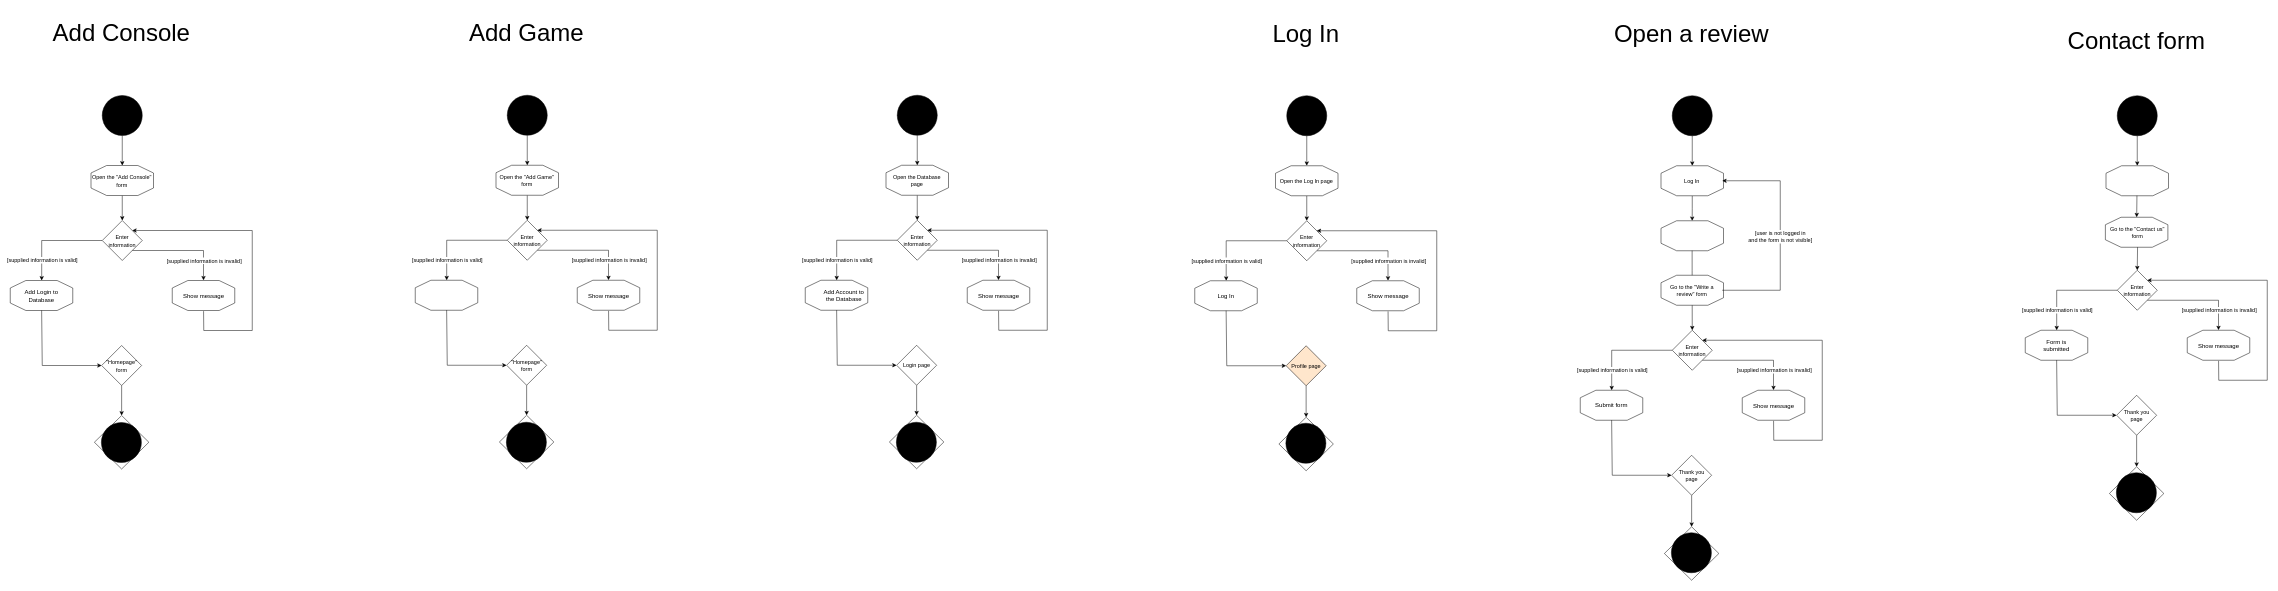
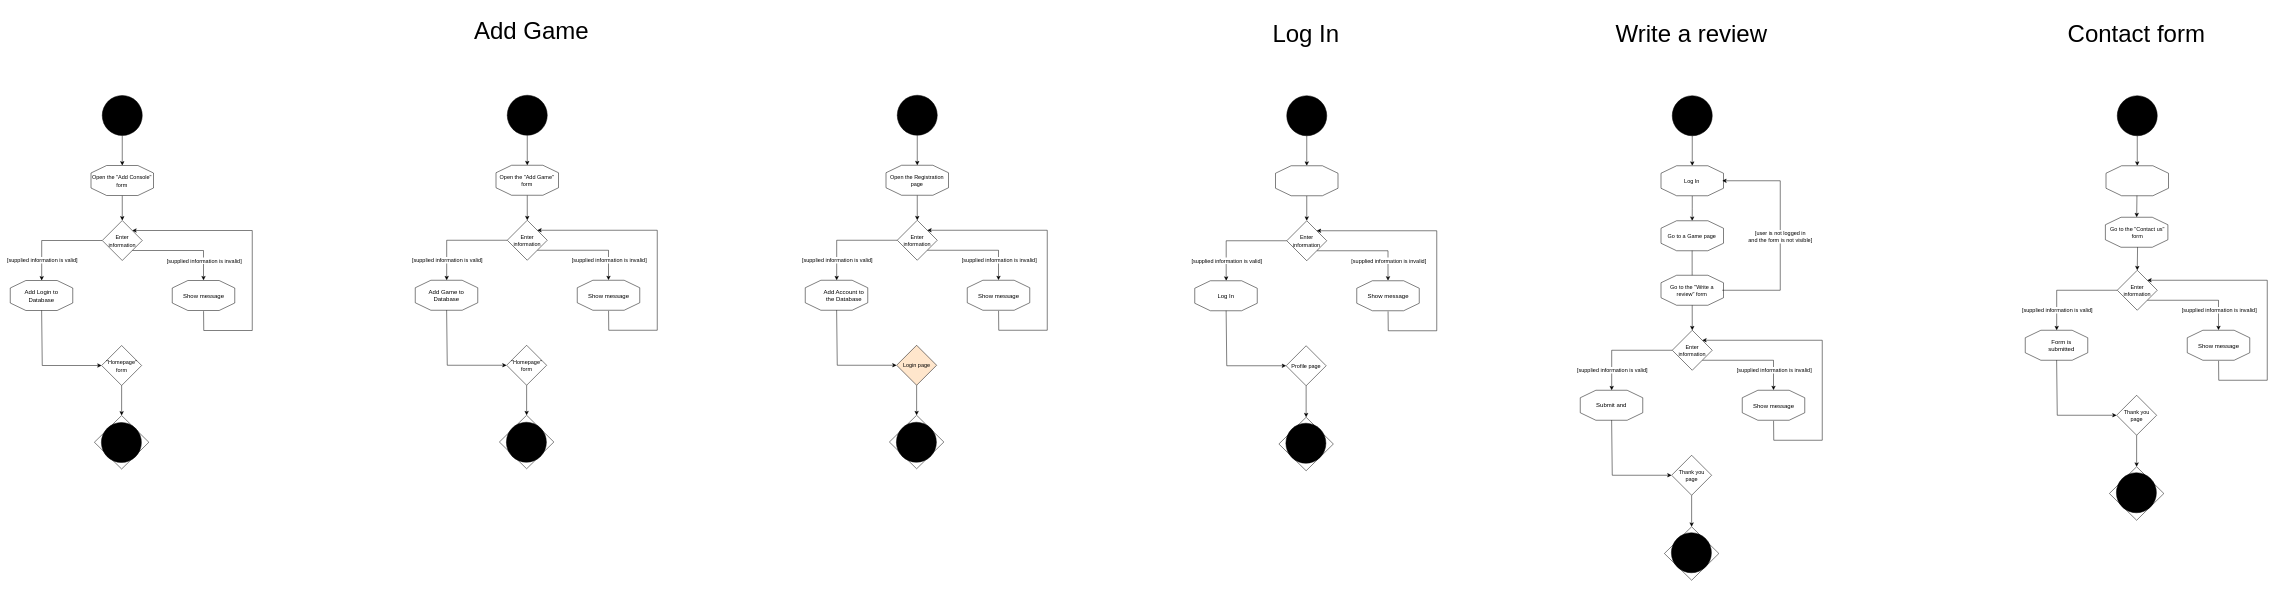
node "Add Console": removed
node "Add Game": moved (526, 33) -> (531, 30)
node "Open a review": label "Open a review" -> "Write a review"
node "Contact form": moved (2136, 41) -> (2136, 33)
node "Open the Database page": label "Open the Database page" -> "Open the Registration page"
node "Open the Log In page": removed
node "Go to a Game page": added
node "Add Game to Database": added
node "Form is submitted": moved (2057, 345) -> (2062, 345)
node "Login page": fillcolor #ffffff -> #ffe6cc
node "Profile page": fillcolor #ffe6cc -> #ffffff
node "Submit form": label "Submit form" -> "Submit and"
